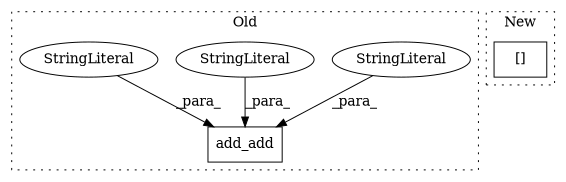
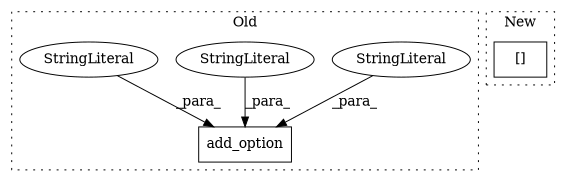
node "add_add": label "add_add" -> "add_option"
